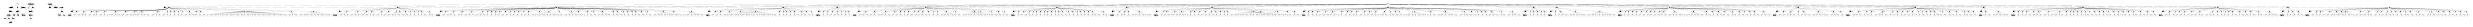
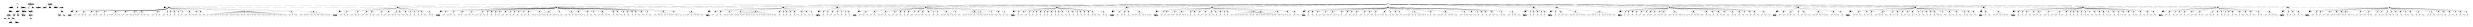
node "inspiration": added
node "periode": added
node "langUsage": added
node "forename": added
